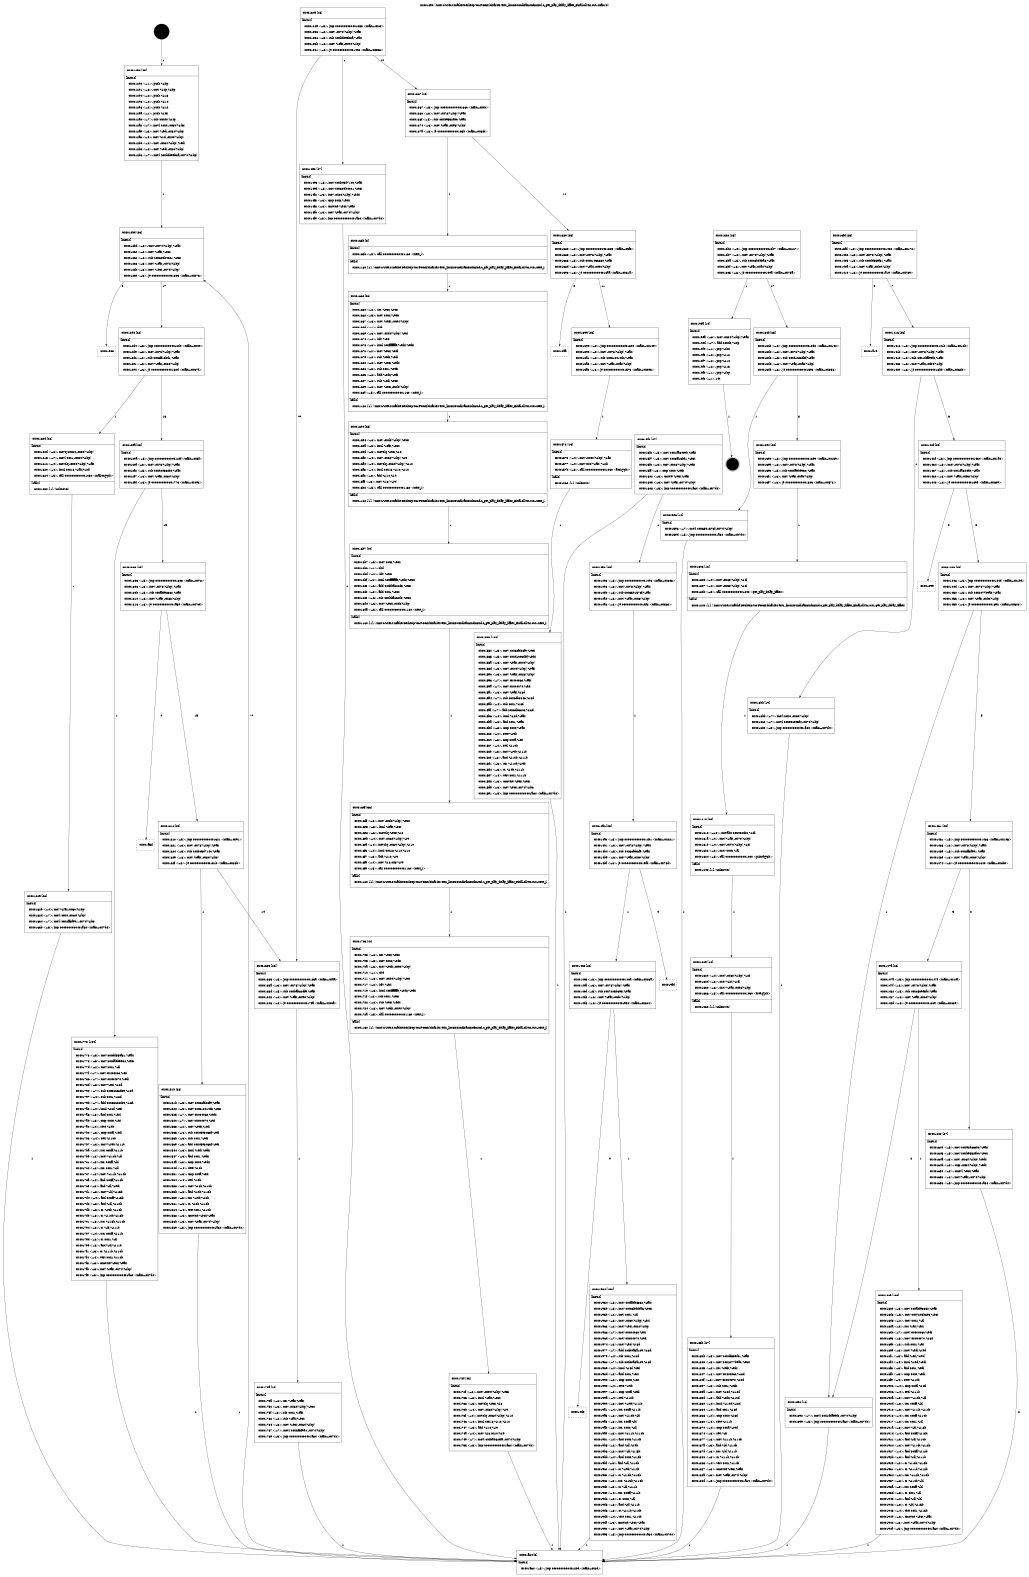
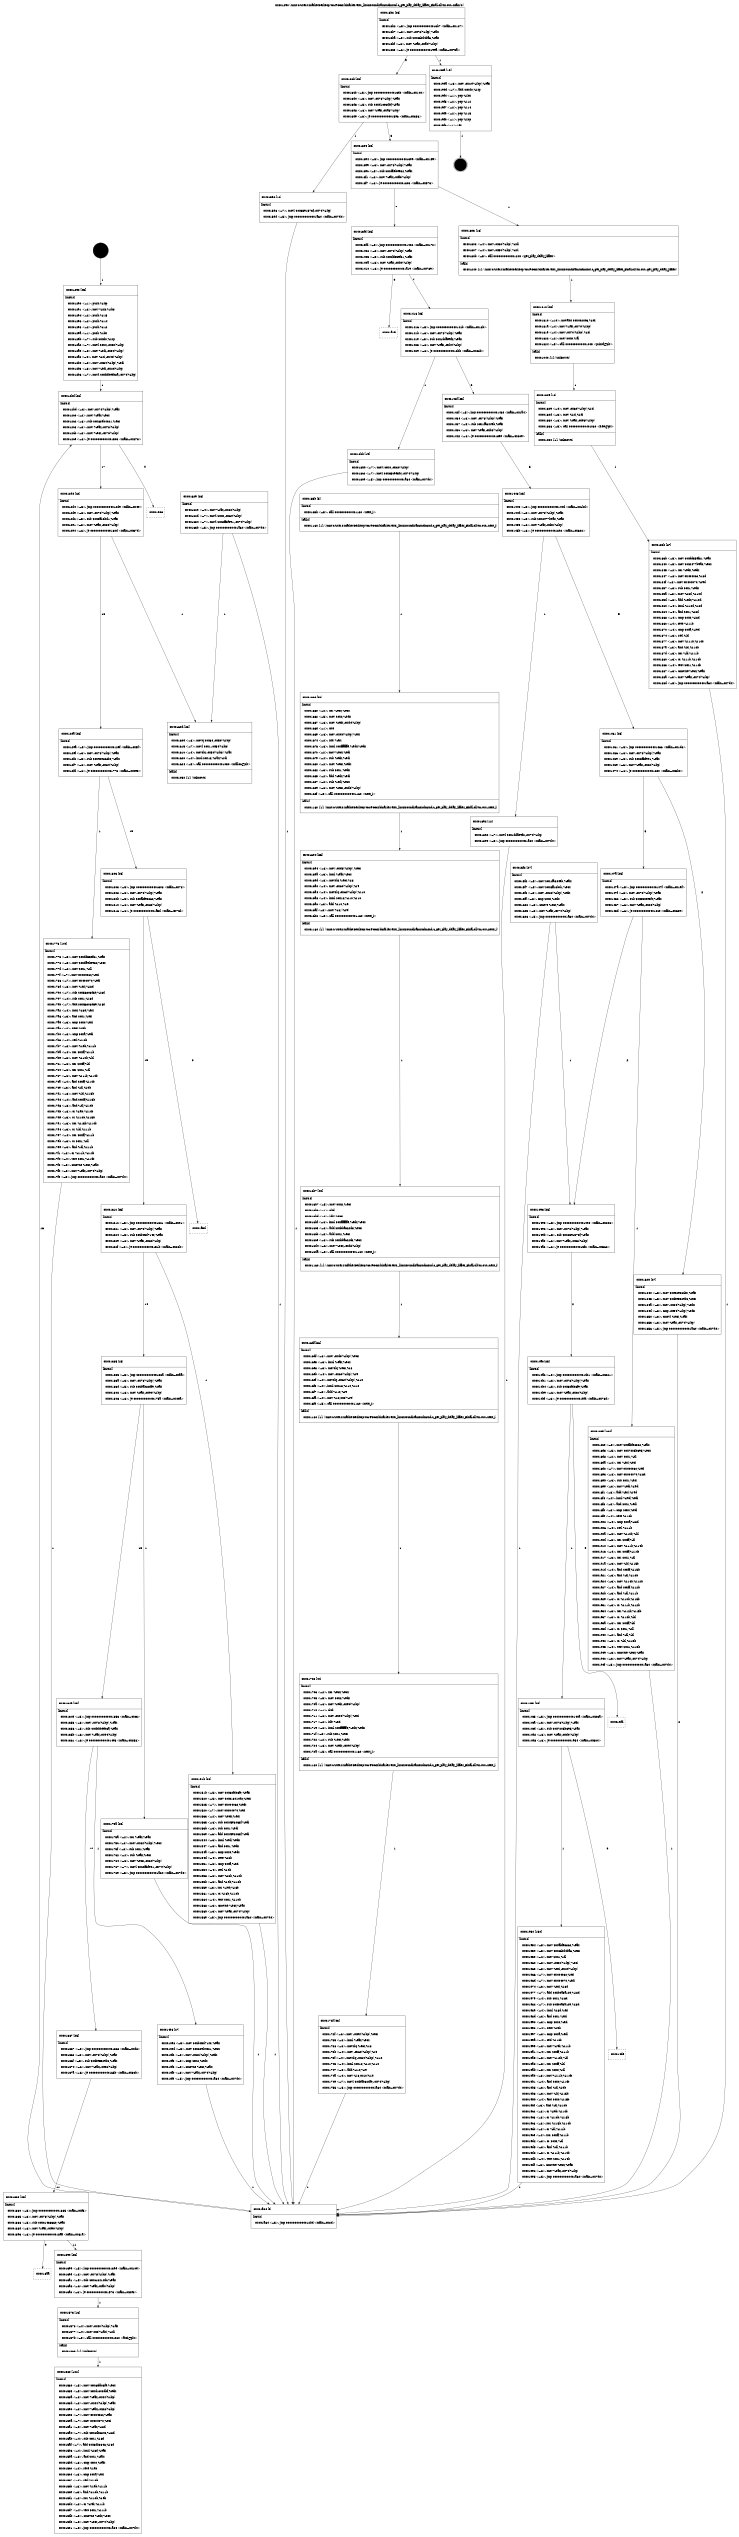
edge "0x401367 [25]" -> "0x40165b [5]": removed, label "1"
edge "0x4013e4 [25]" -> "0x4013fd [25]": added, label "7"
edge "0x4013b2 [25]" -> "0x4013cb [25]": label " 17" -> " 9"
edge "0x40134e [25]" -> "0x401335 [25]": reversed
node "0x40189e": removed
edge "0x40160d [28]" -> "0x401629 [23]": reversed
edge "0x401493 [25]" -> "0x4014ac [25]": label " 1" -> " 0"
edge "0x401580 [102]" -> "0x401a64 [5]": removed, label "1"
edge "0x40147a [25]" -> "0x401892 [12]": now "0x40147a [25]" -> "0x401493 [25]"
